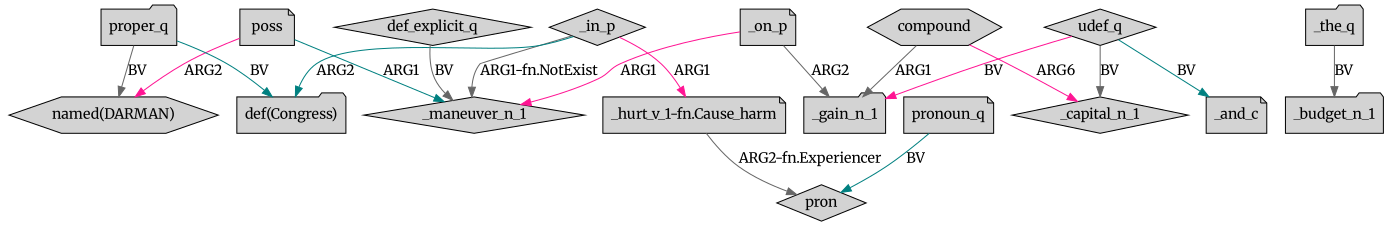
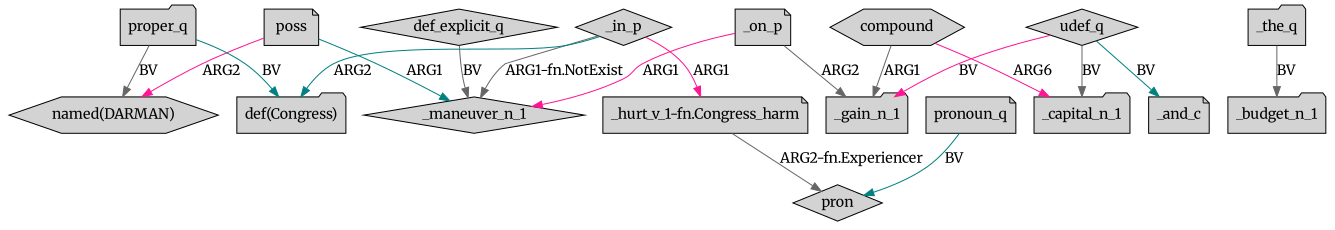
node "_hurt_v_1-fn.Cause_harm": label "_hurt_v_1-fn.Cause_harm" -> "_hurt_v_1-fn.Congress_harm"
node "_capital_n_1": shape diamond -> folder
